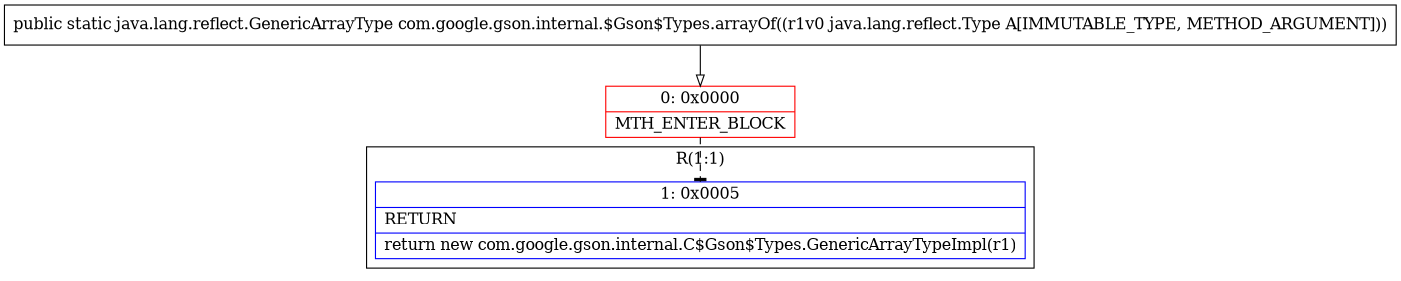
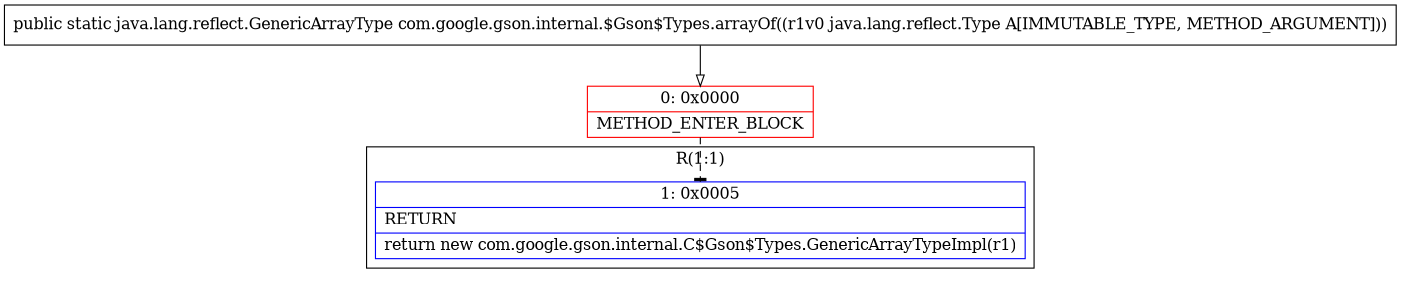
node "0: 0x0000": text "MTH_ENTER_BLOCK" -> "METHOD_ENTER_BLOCK"
